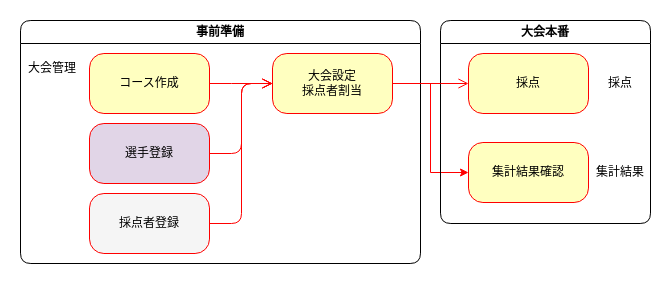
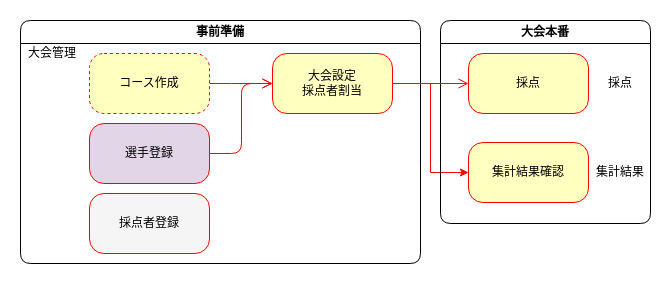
node "大会管理": moved (53, 69) -> (53, 54)
node "コース作成": style solid -> dashed
edge "採点者登録" -> "大会設定 採点者割当": removed
